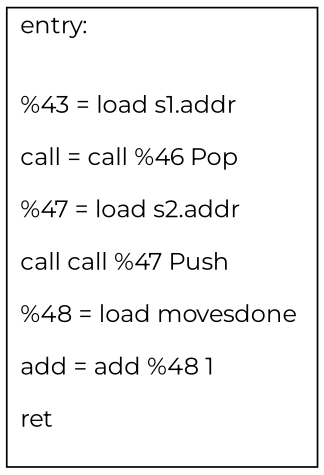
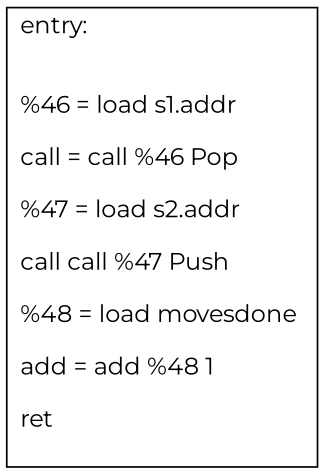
node "entry:": text "%43 = load s1.addr" -> "%46 = load s1.addr"
